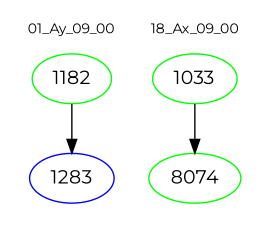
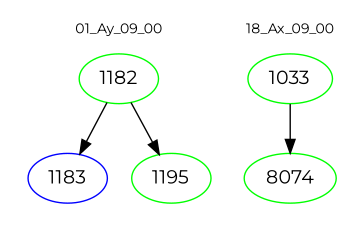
node "1283": label "1283" -> "1183"
node "1195": added
